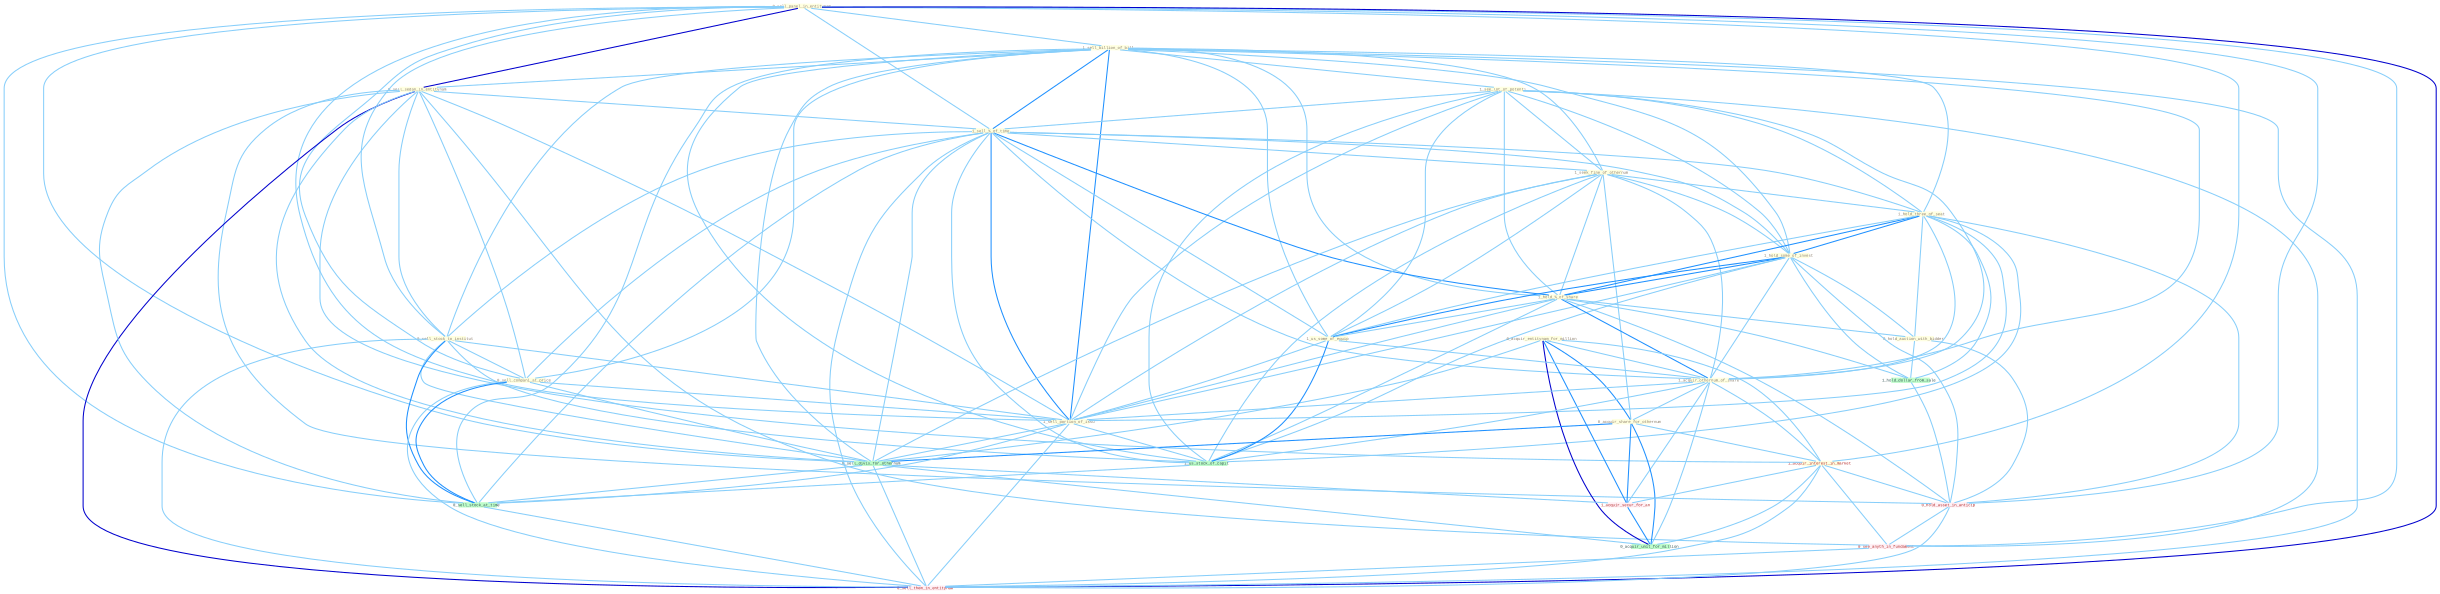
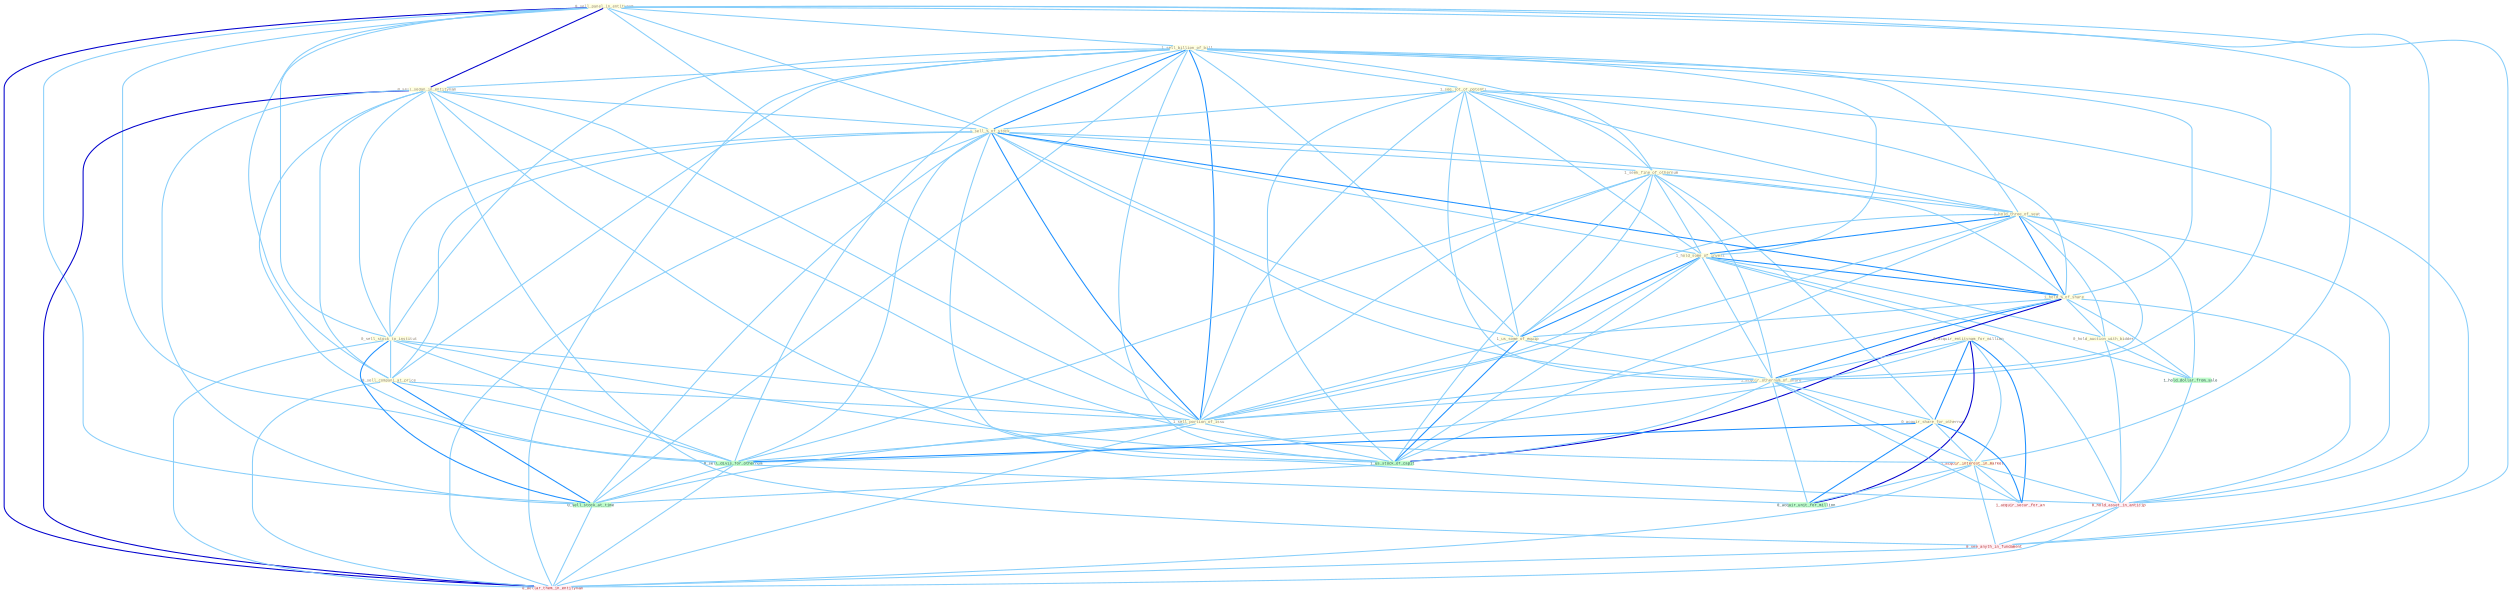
node "1_sell_%_of_time": label "1_sell_%_of_time" -> "1_sell_%_of_stock"
edge "1_hold_%_of_share" -- "1_us_stock_of_capit": color #87cefa -> #0000cd
edge "0_sell_divis_for_othernum" -- "1_acquir_secur_for_an": removed
edge "1_acquir_secur_for_an" -- "0_acquir_unit_for_million": removed
node "0_sell_them_in_entitynam": label "0_sell_them_in_entitynam" -> "0_dollar_them_in_entitynam"
